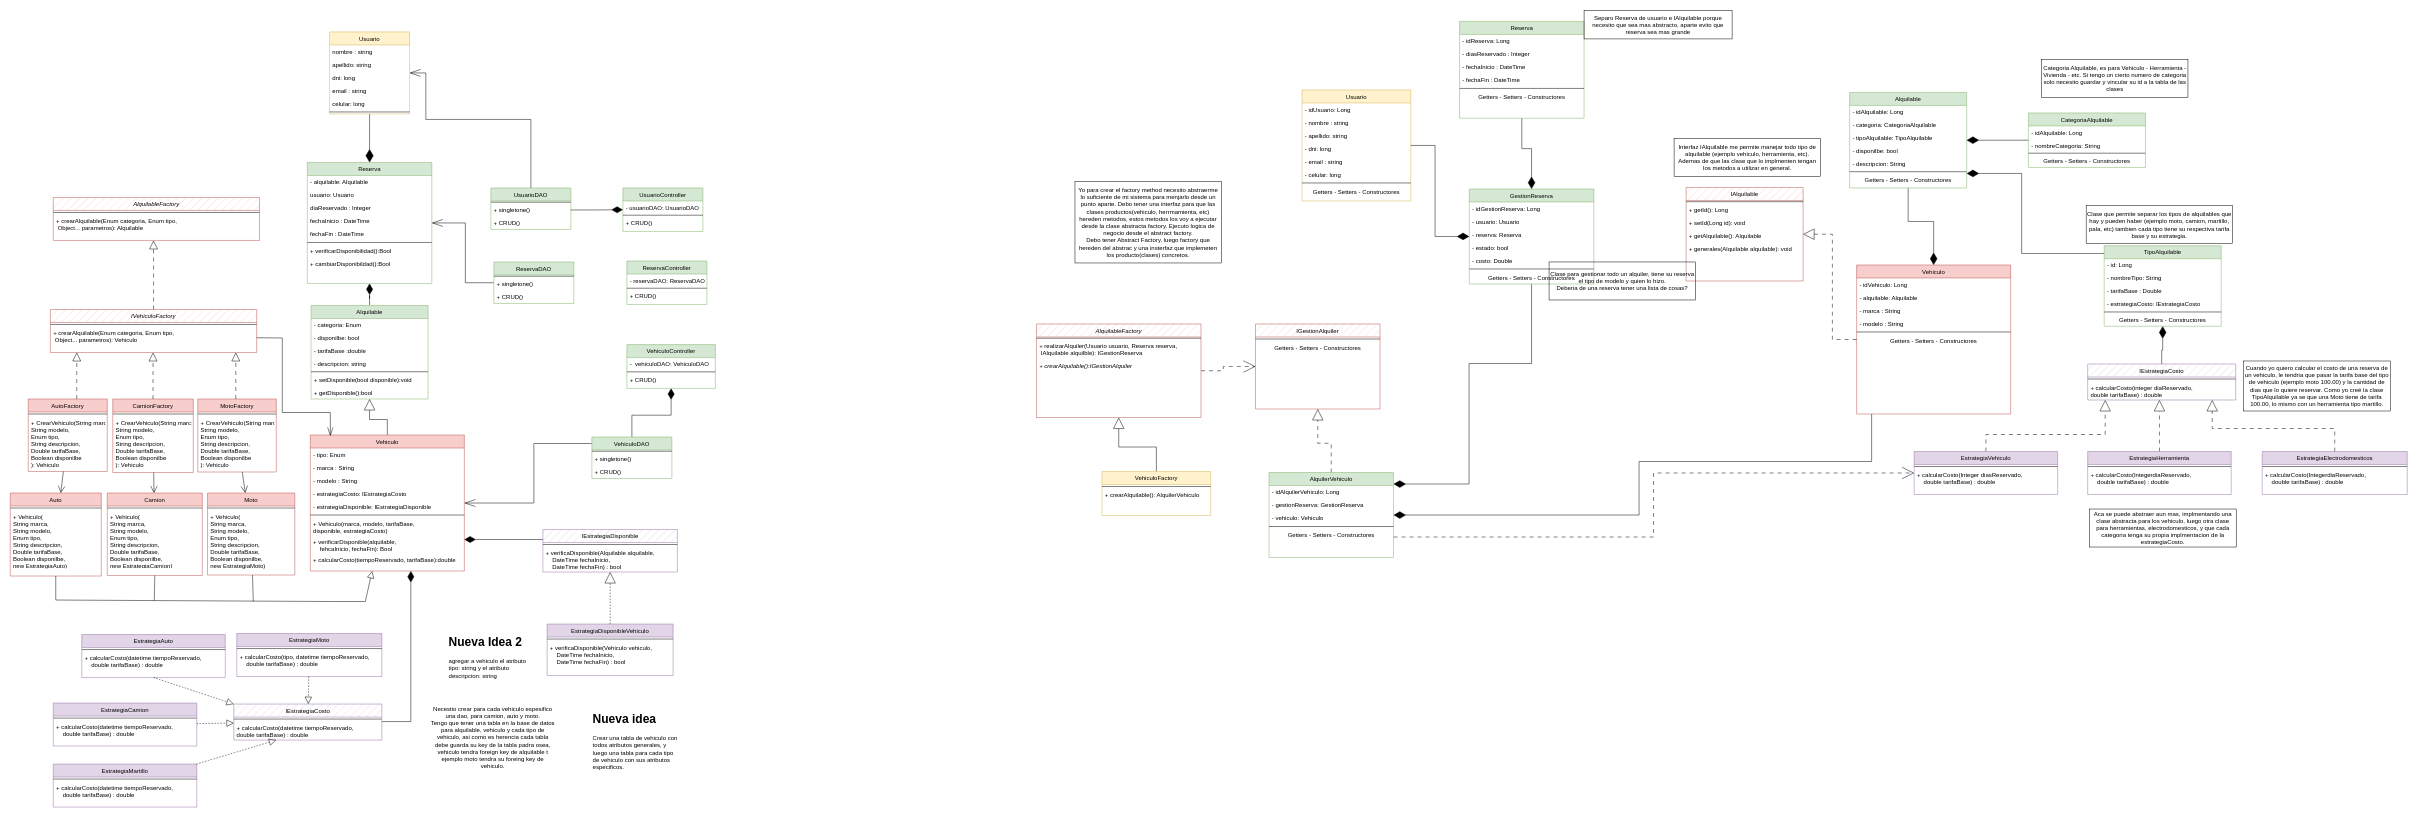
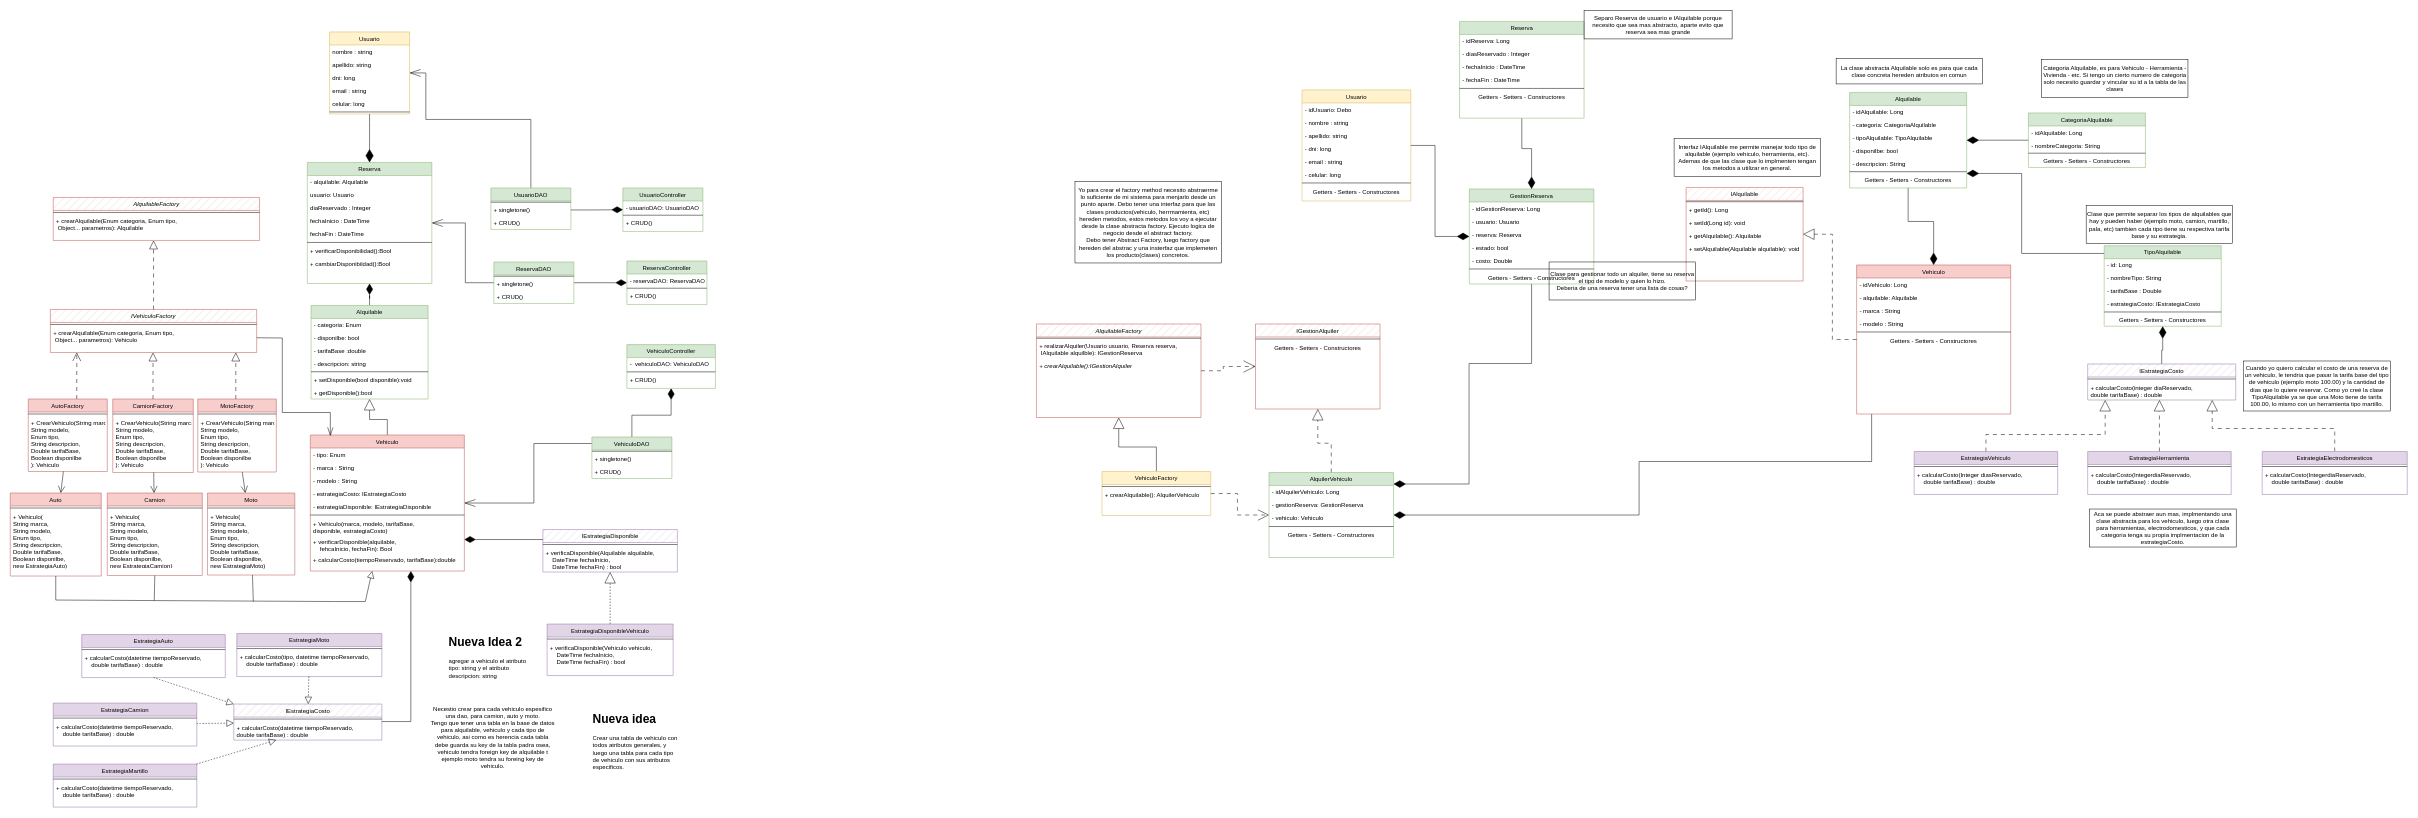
node "La clase abstracta Alquilable solo es para que cada clase concreta hereden atributos en comun": added
node "- idUsuario: Long": label "- idUsuario: Long" -> "- idUsuario: Debo"
node "+ generales(Alquilable alquilable): void": label "+ generales(Alquilable alquilable): void" -> "+ setAlquilable(Alquilable alquilable): void"
edge "ReservaDAO" -> "ReservaController": added
edge "AutoFactory" -> "IVehiculoFactory": arrowhead block -> open
edge "VehiculoFactory" -> "AlquilerVehiculo": added
edge "AlquilerVehiculo" -> "EstrategiaVehiculo": removed
